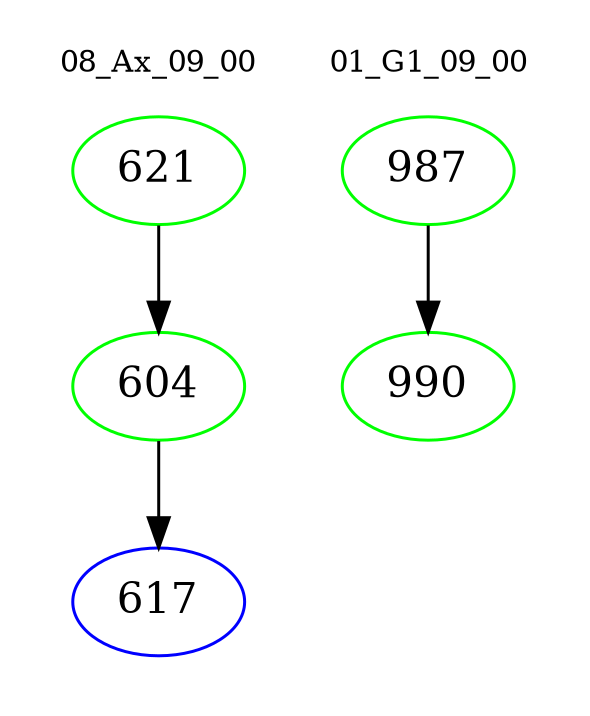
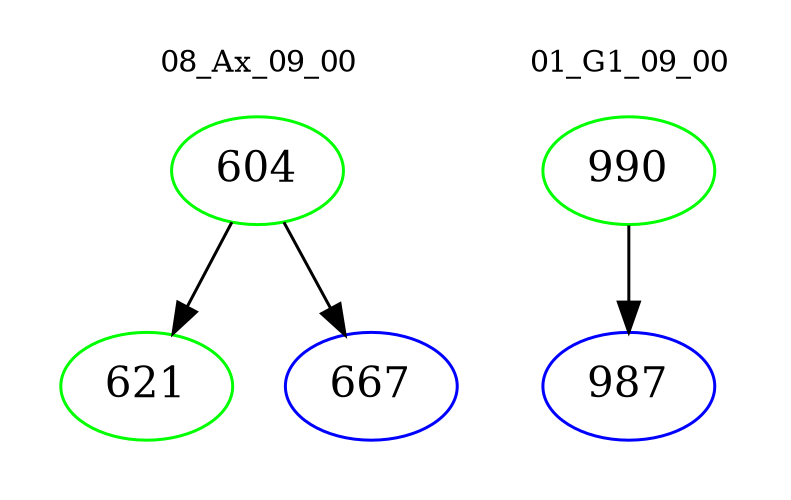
node "987": color green -> blue
edge "621" -> "604": reversed
edge "987" -> "990": reversed
node "617": label "617" -> "667"
